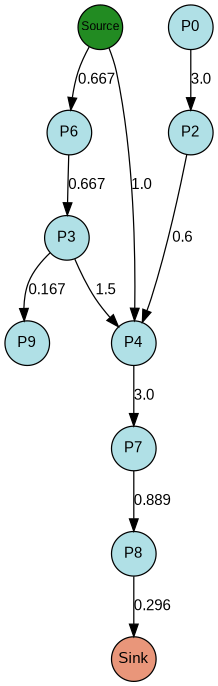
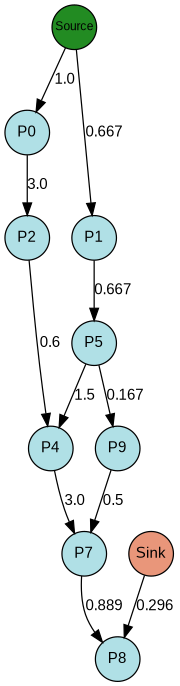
node "P6": label "P6" -> "P1"
edge "Source" -> "P4": now "Source" -> "P0"
node "P3": label "P3" -> "P5"
edge "P9" -> "P7": added, label "0.5"
edge "P8" -> "Sink": reversed
